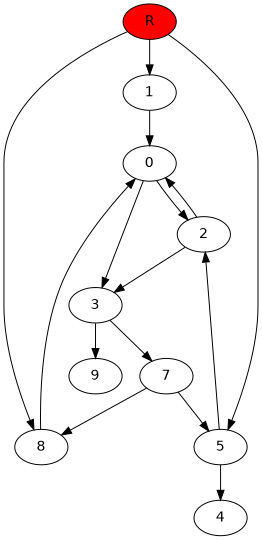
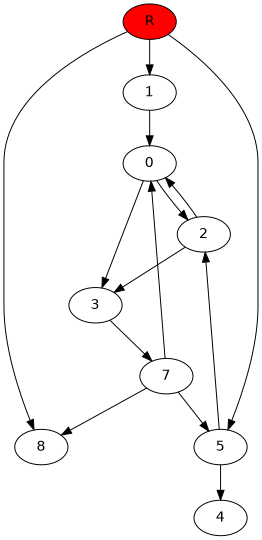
edge "8" -> "0": now "7" -> "0"
node "9": removed
